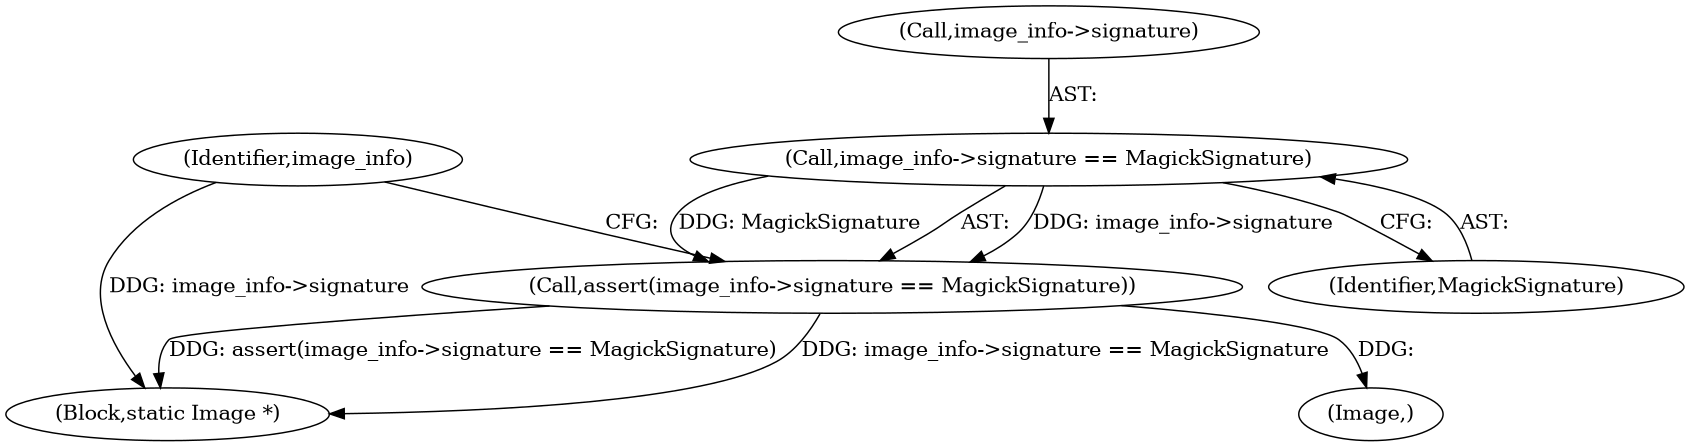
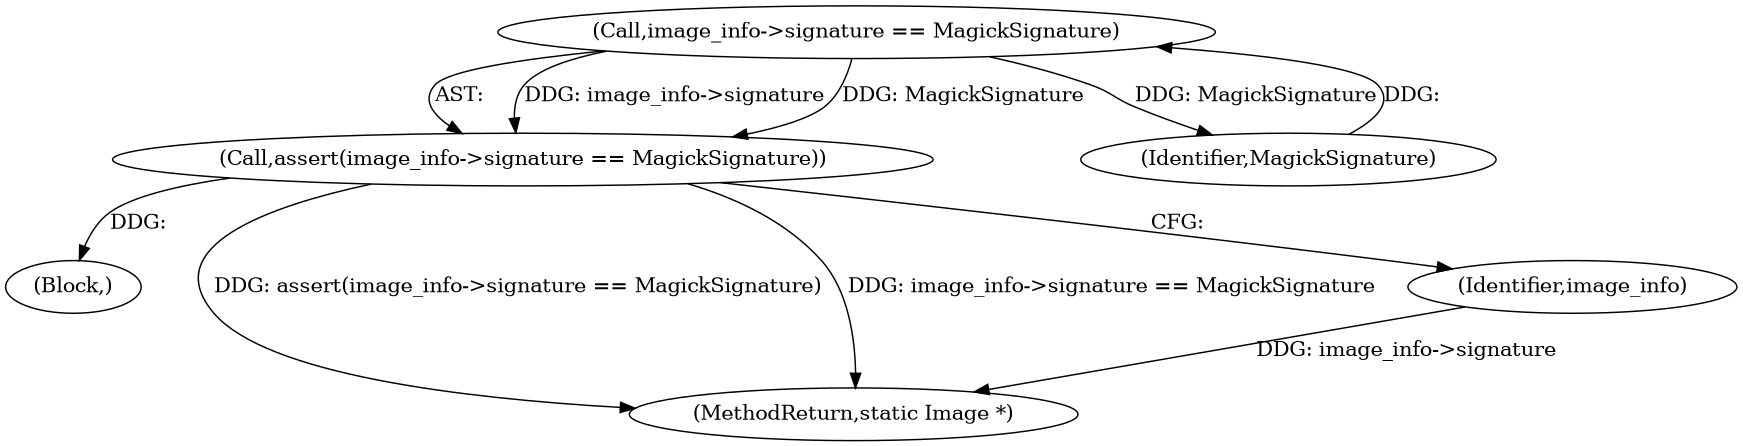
node "(Call,image_info->signature)": removed
edge "(Identifier,image_info)" -> "(Call,assert(image_info->signature == MagickSignature))": reversed
edge "(Call,image_info->signature == MagickSignature)" -> "(Identifier,MagickSignature)": label "CFG: " -> "DDG: MagickSignature"
edge "(Identifier,MagickSignature)" -> "(Call,image_info->signature == MagickSignature)": label "AST: " -> "DDG: "
node "(Block,static Image *)": label "(Block,static Image *)" -> "(MethodReturn,static Image *)"
node "(Image,)": label "(Image,)" -> "(Block,)"
